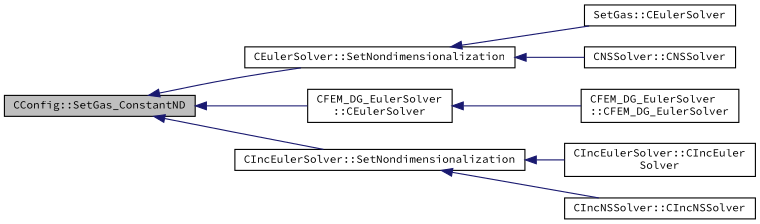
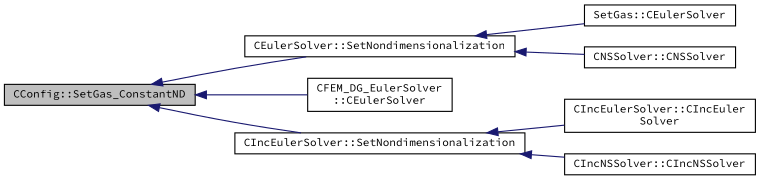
node "CFEM_DG_EulerSolver ::CFEM_DG_EulerSolver": removed
